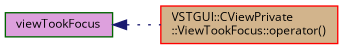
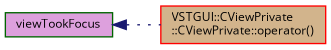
node "VSTGUI::CViewPrivate ::ViewTookFocus::operator()": label "VSTGUI::CViewPrivate ::ViewTookFocus::operator()" -> "VSTGUI::CViewPrivate ::CViewPrivate::operator()"
